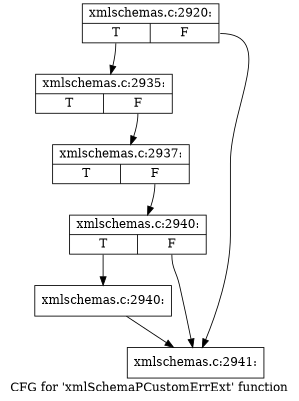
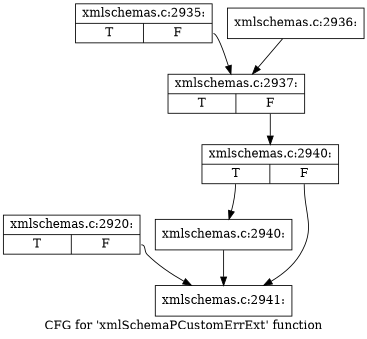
node "xmlschemas.c:2936:": added
edge "xmlschemas.c:2920:" -> "xmlschemas.c:2935:": removed
